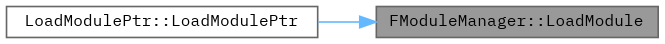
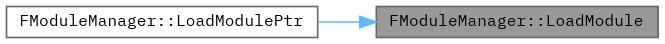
node "LoadModulePtr::LoadModulePtr": label "LoadModulePtr::LoadModulePtr" -> "FModuleManager::LoadModulePtr"
